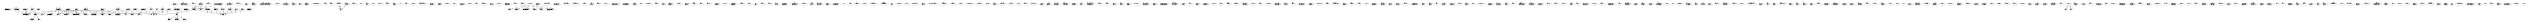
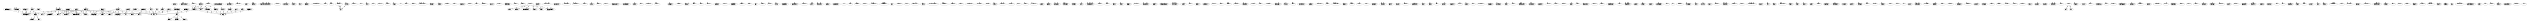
node "edu(2)": removed
